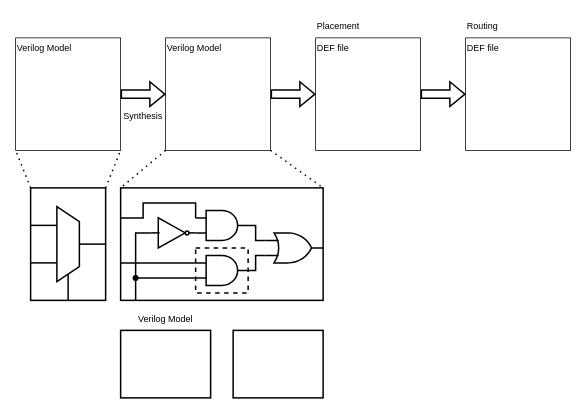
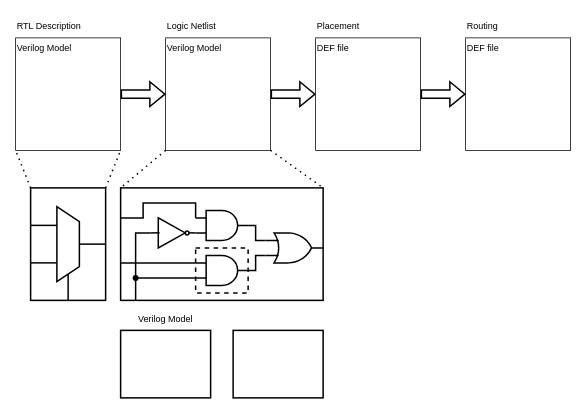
node "RTL Description": added
node "Logic Netlist": added
node "Synthesis": removed
